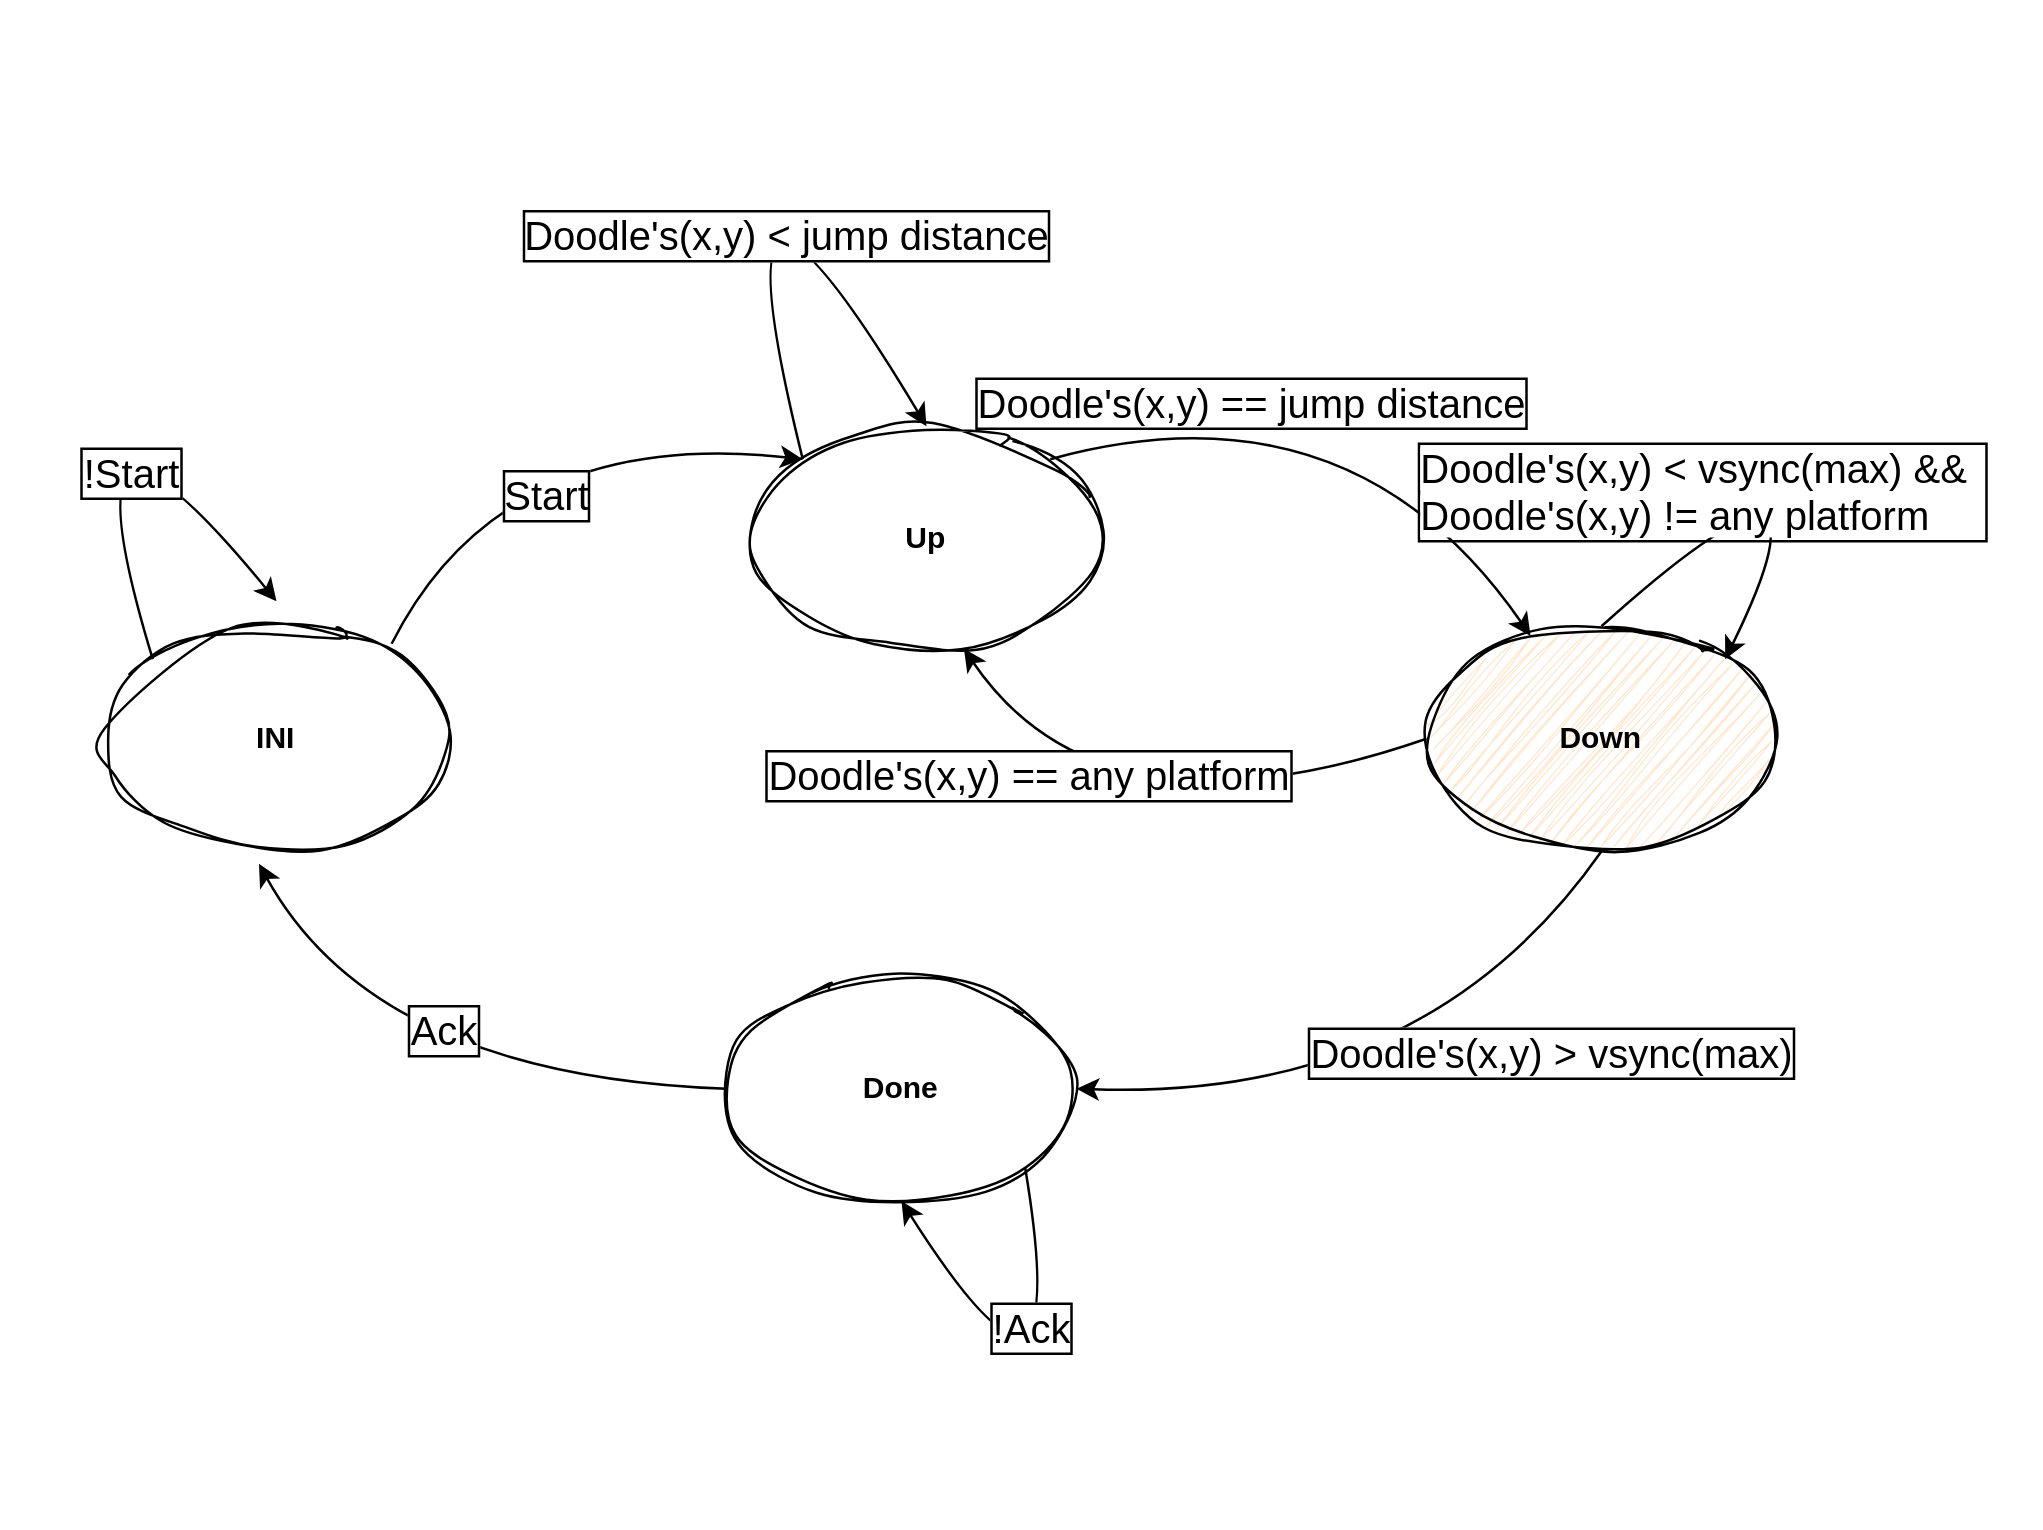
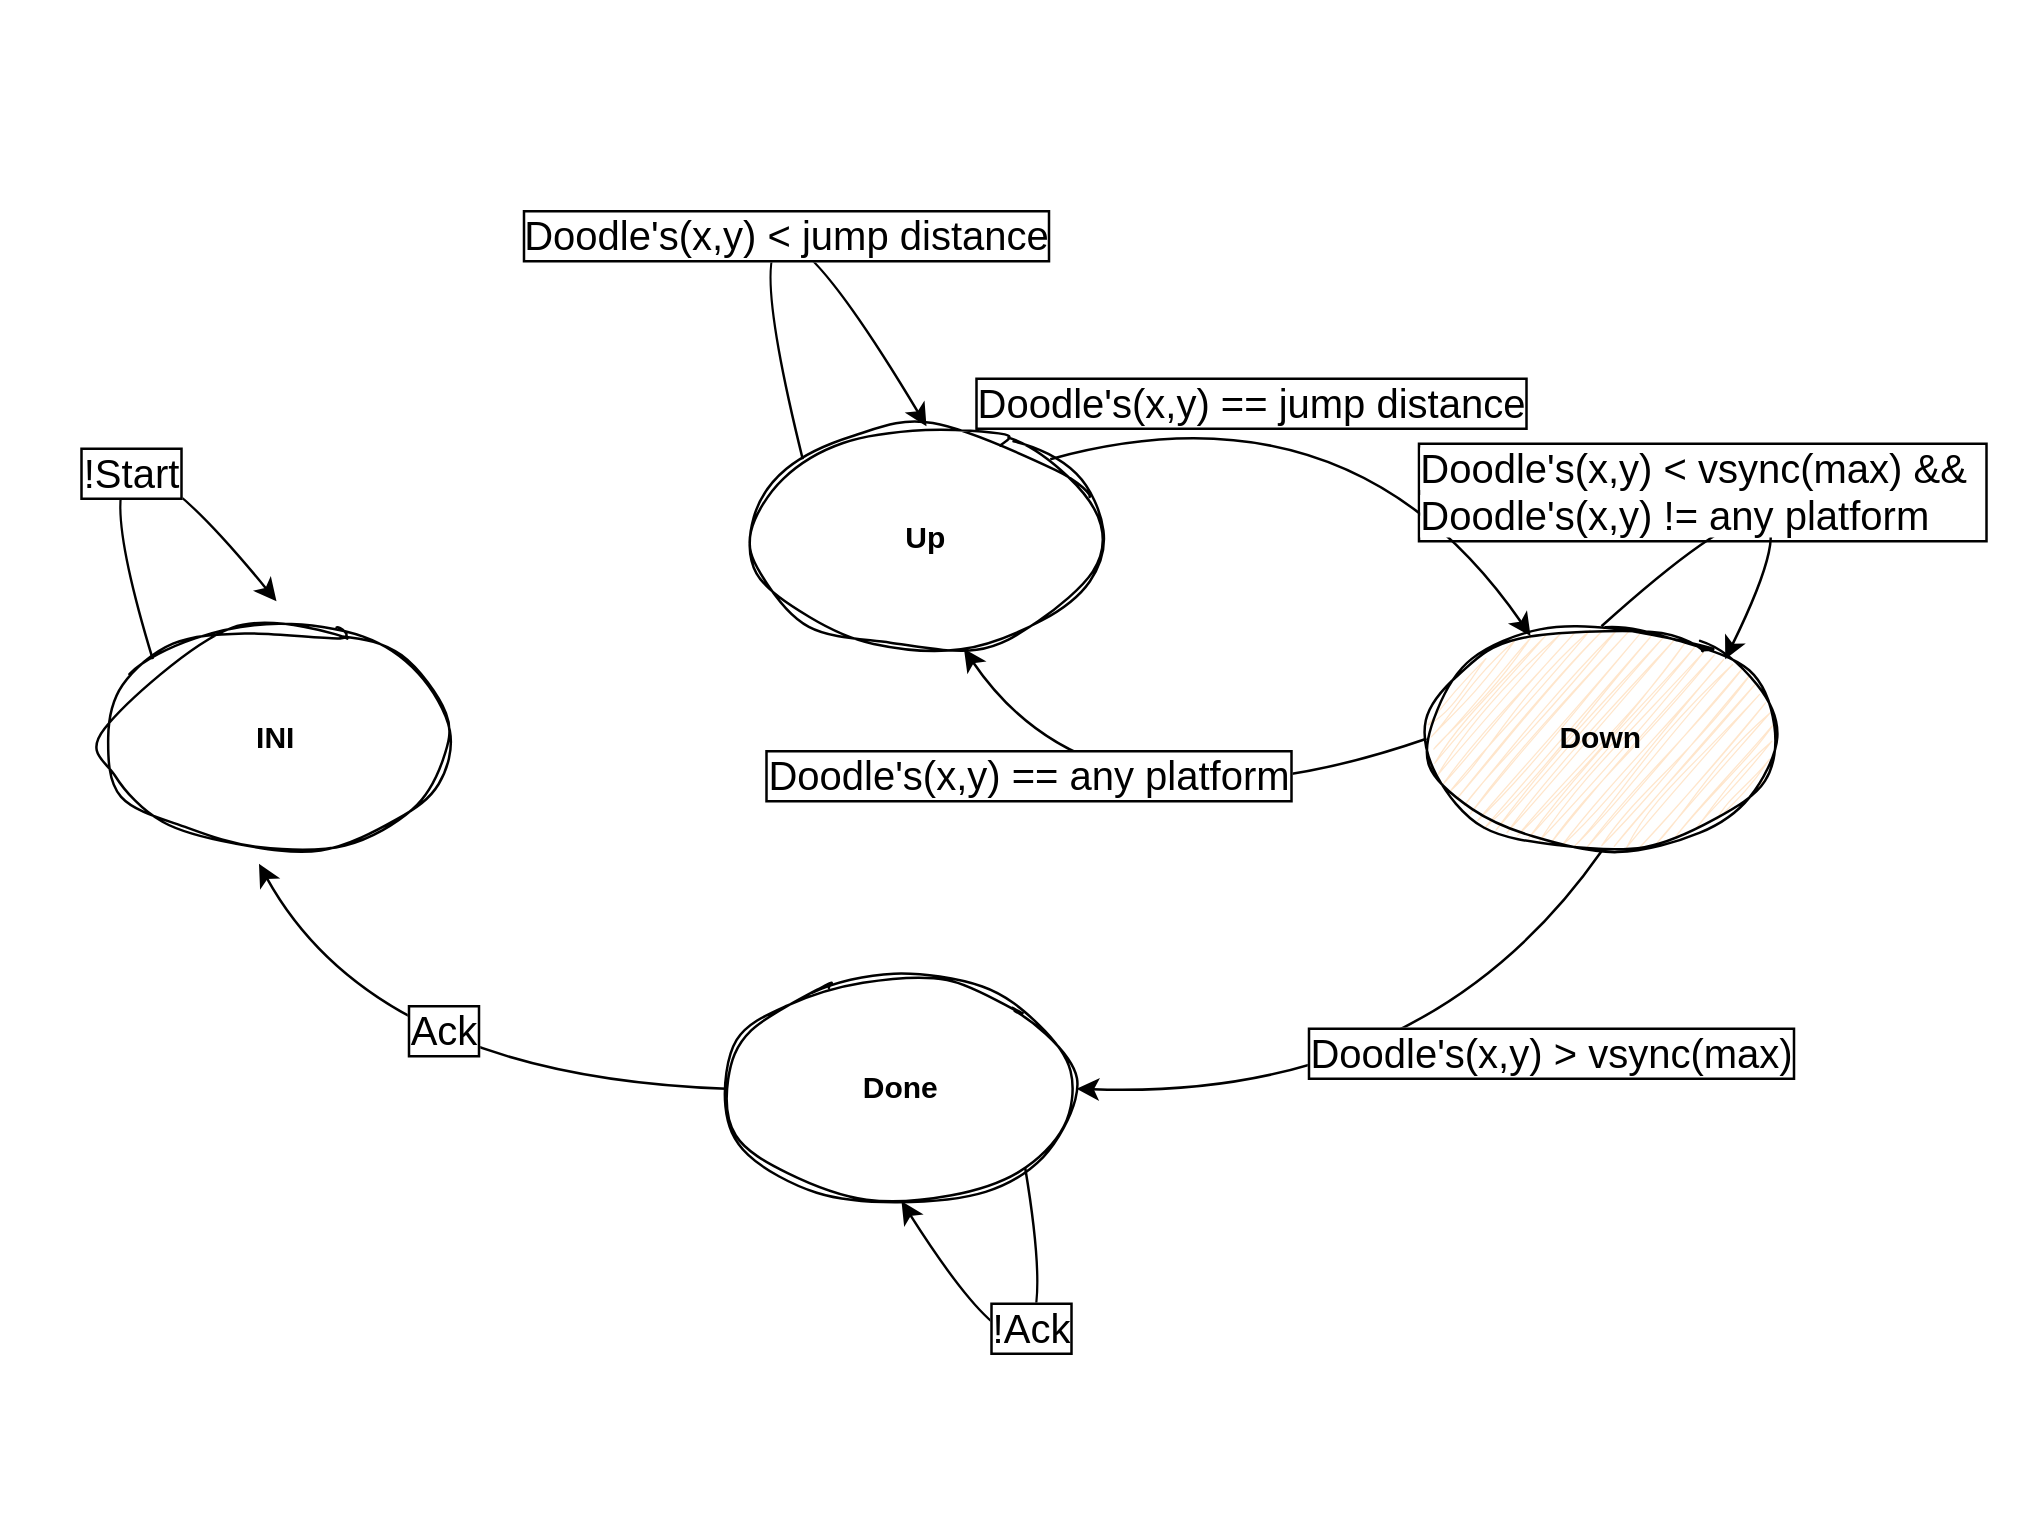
edge "INI" -> "Up": removed, label "Start"
